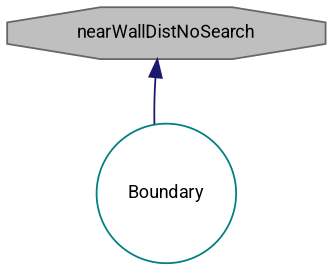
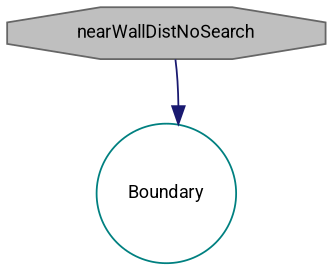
edge "Boundary" -> "nearWallDistNoSearch": reversed
